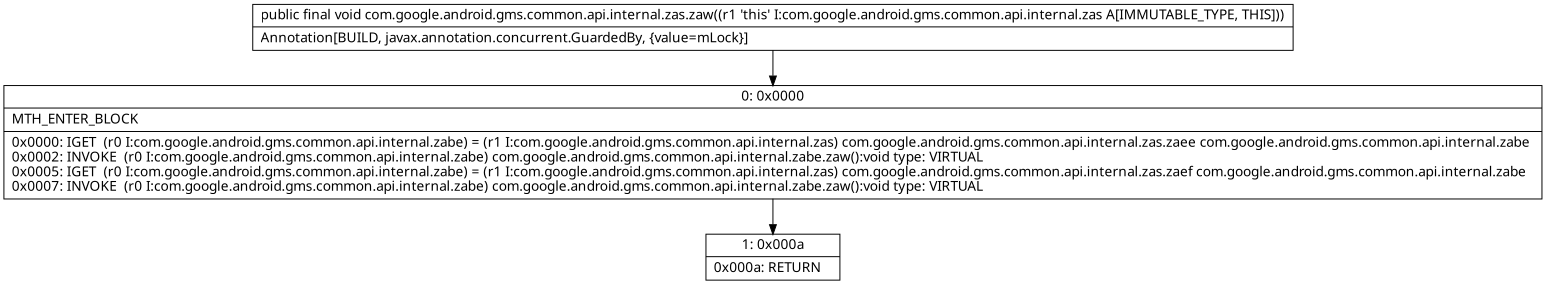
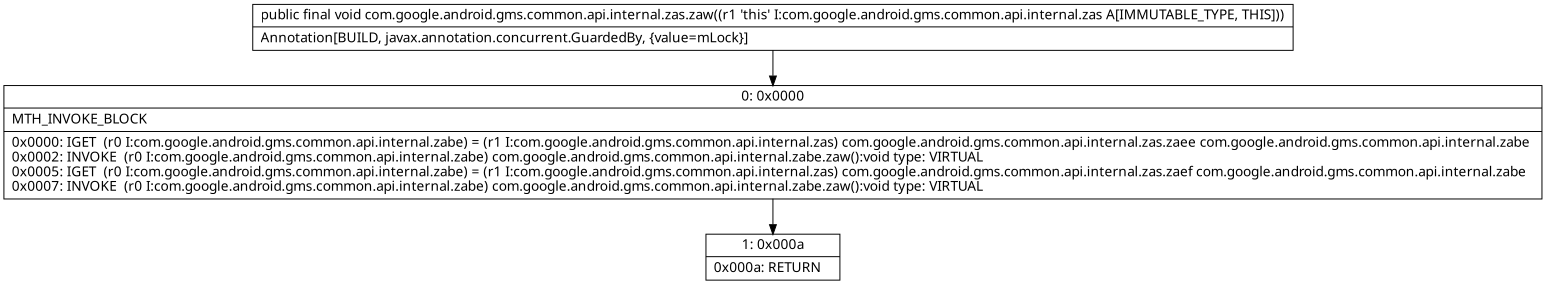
node "0: 0x0000": text "MTH_ENTER_BLOCK" -> "MTH_INVOKE_BLOCK"
